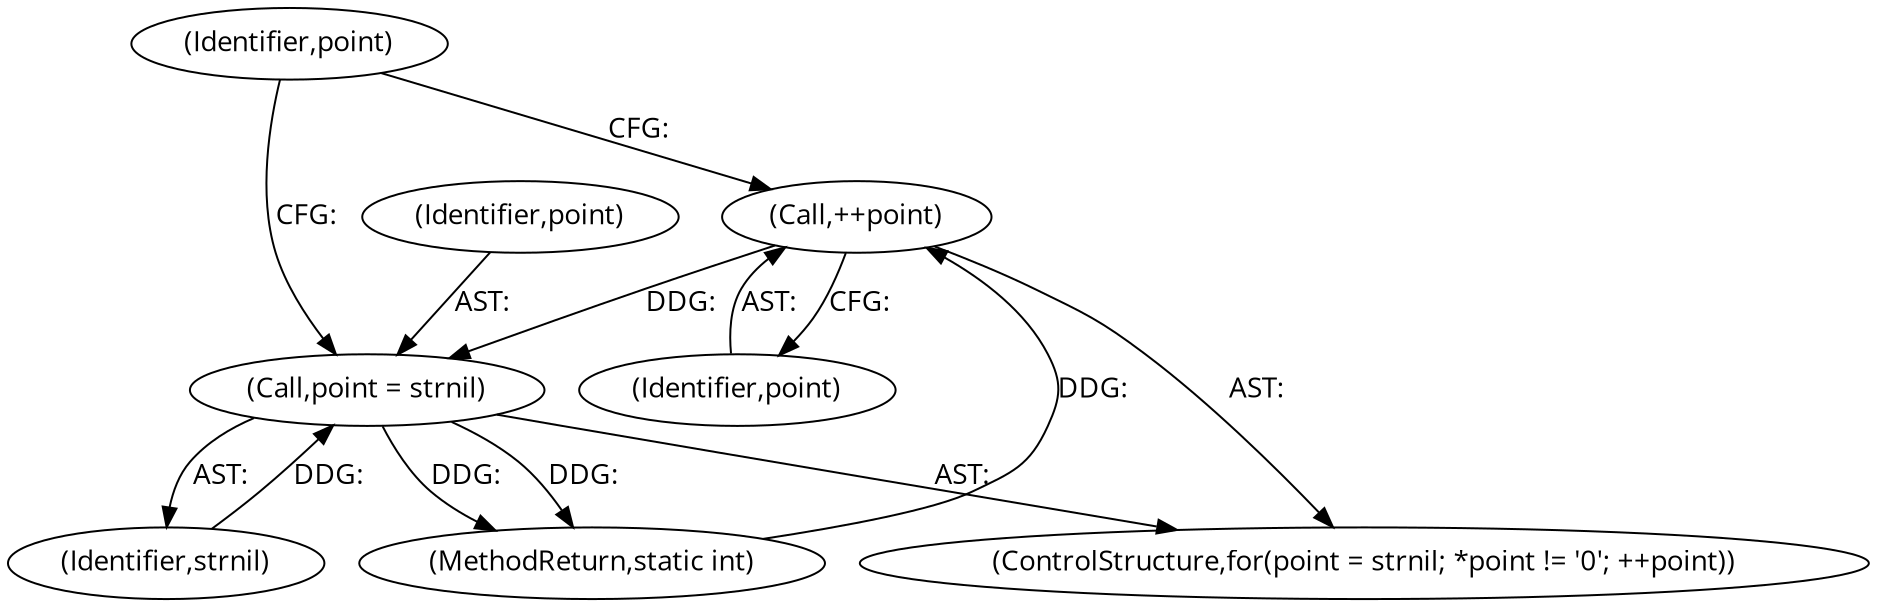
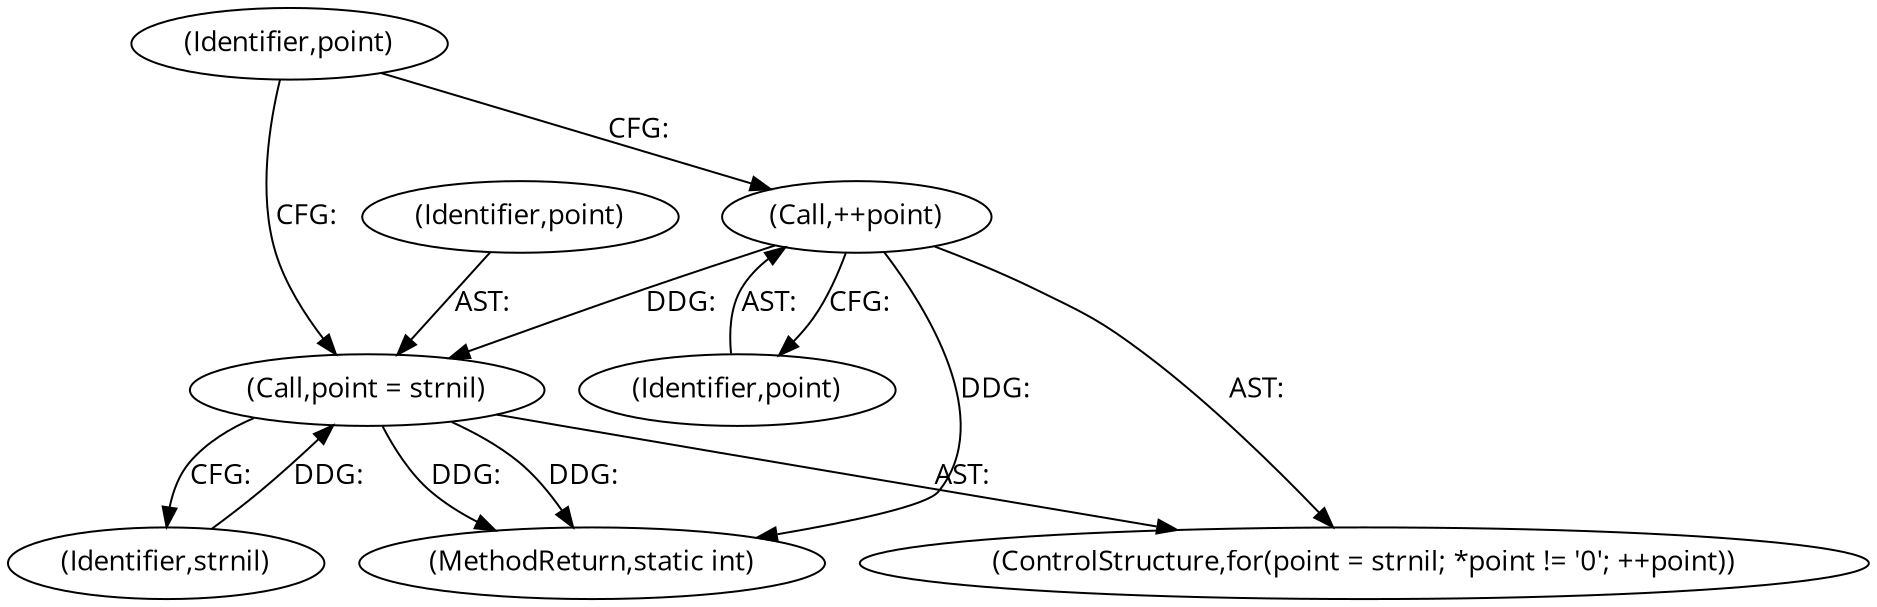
edge "(MethodReturn,static int)" -> "(Call,++point)": reversed
edge "(Call,point = strnil)" -> "(Identifier,strnil)": label "AST: " -> "CFG: "
